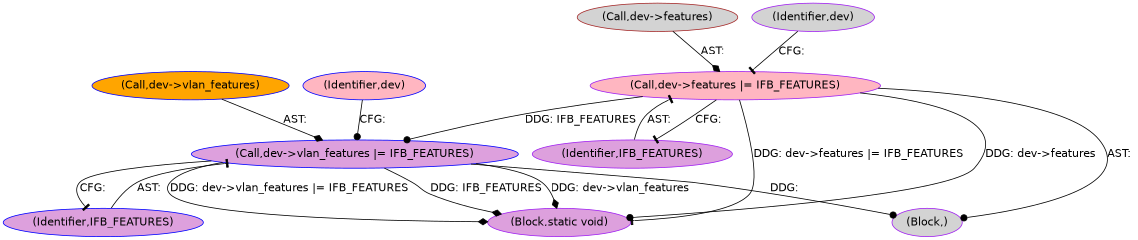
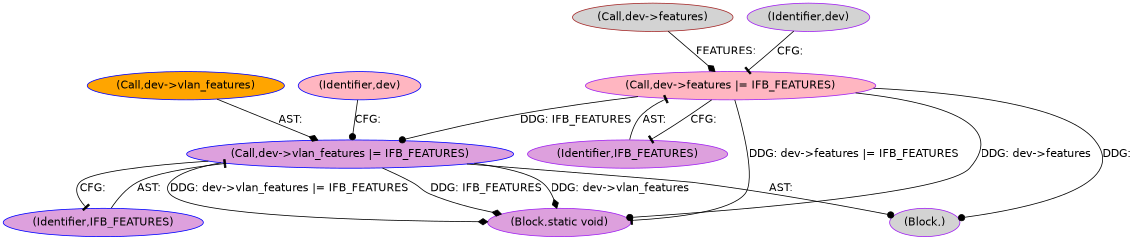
edge "(Call,dev->features)" -> "(Call,dev->features |= IFB_FEATURES)": label "AST: " -> "FEATURES: "
edge "(Call,dev->features |= IFB_FEATURES)" -> "(Block,)": label "AST: " -> "DDG: "
edge "(Call,dev->vlan_features |= IFB_FEATURES)" -> "(Block,)": label "DDG: " -> "AST: "
